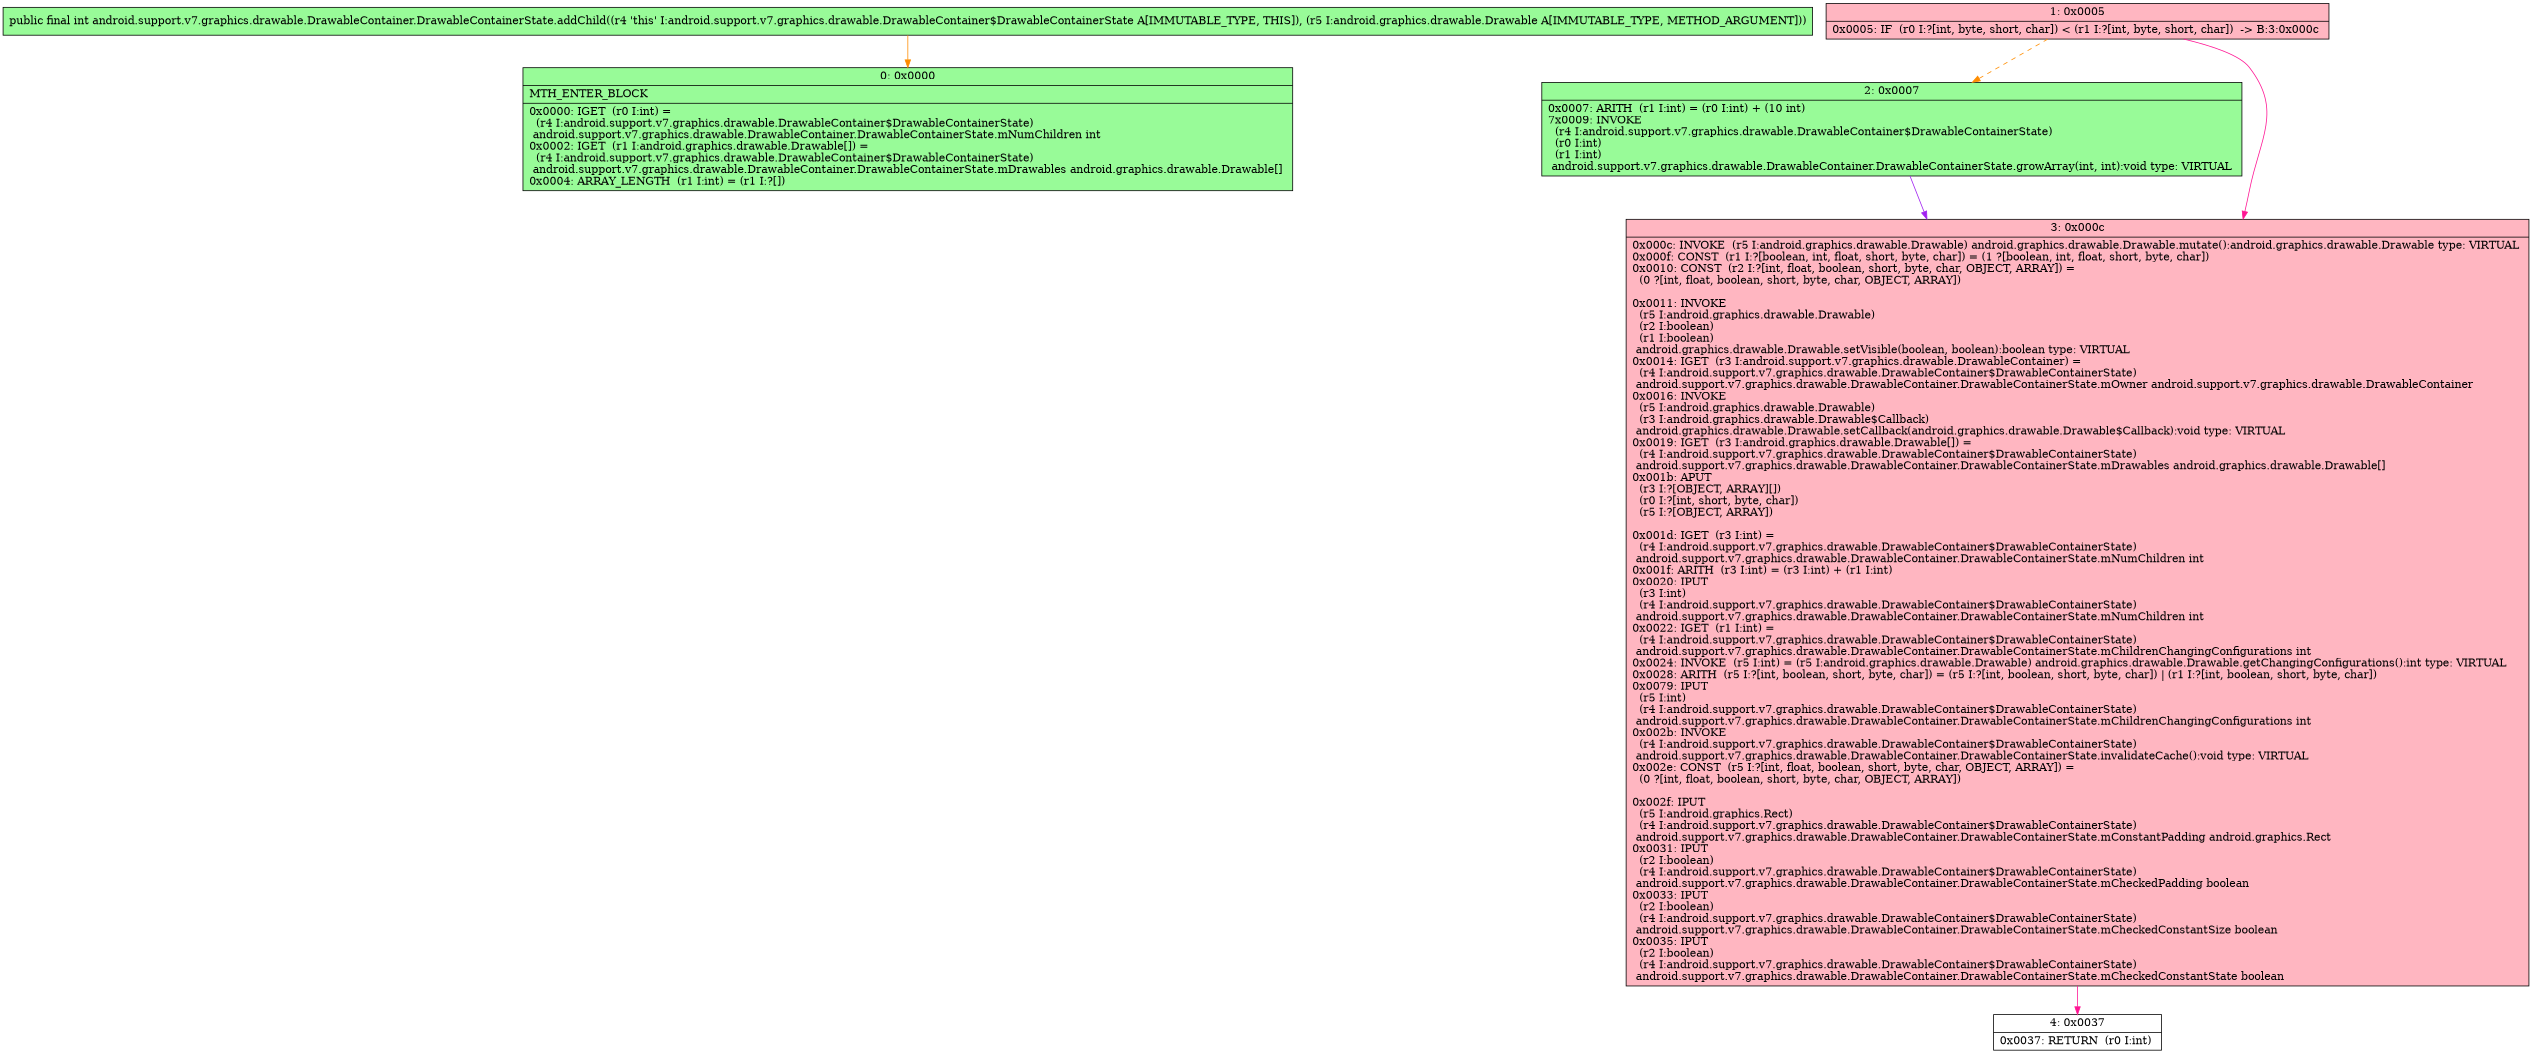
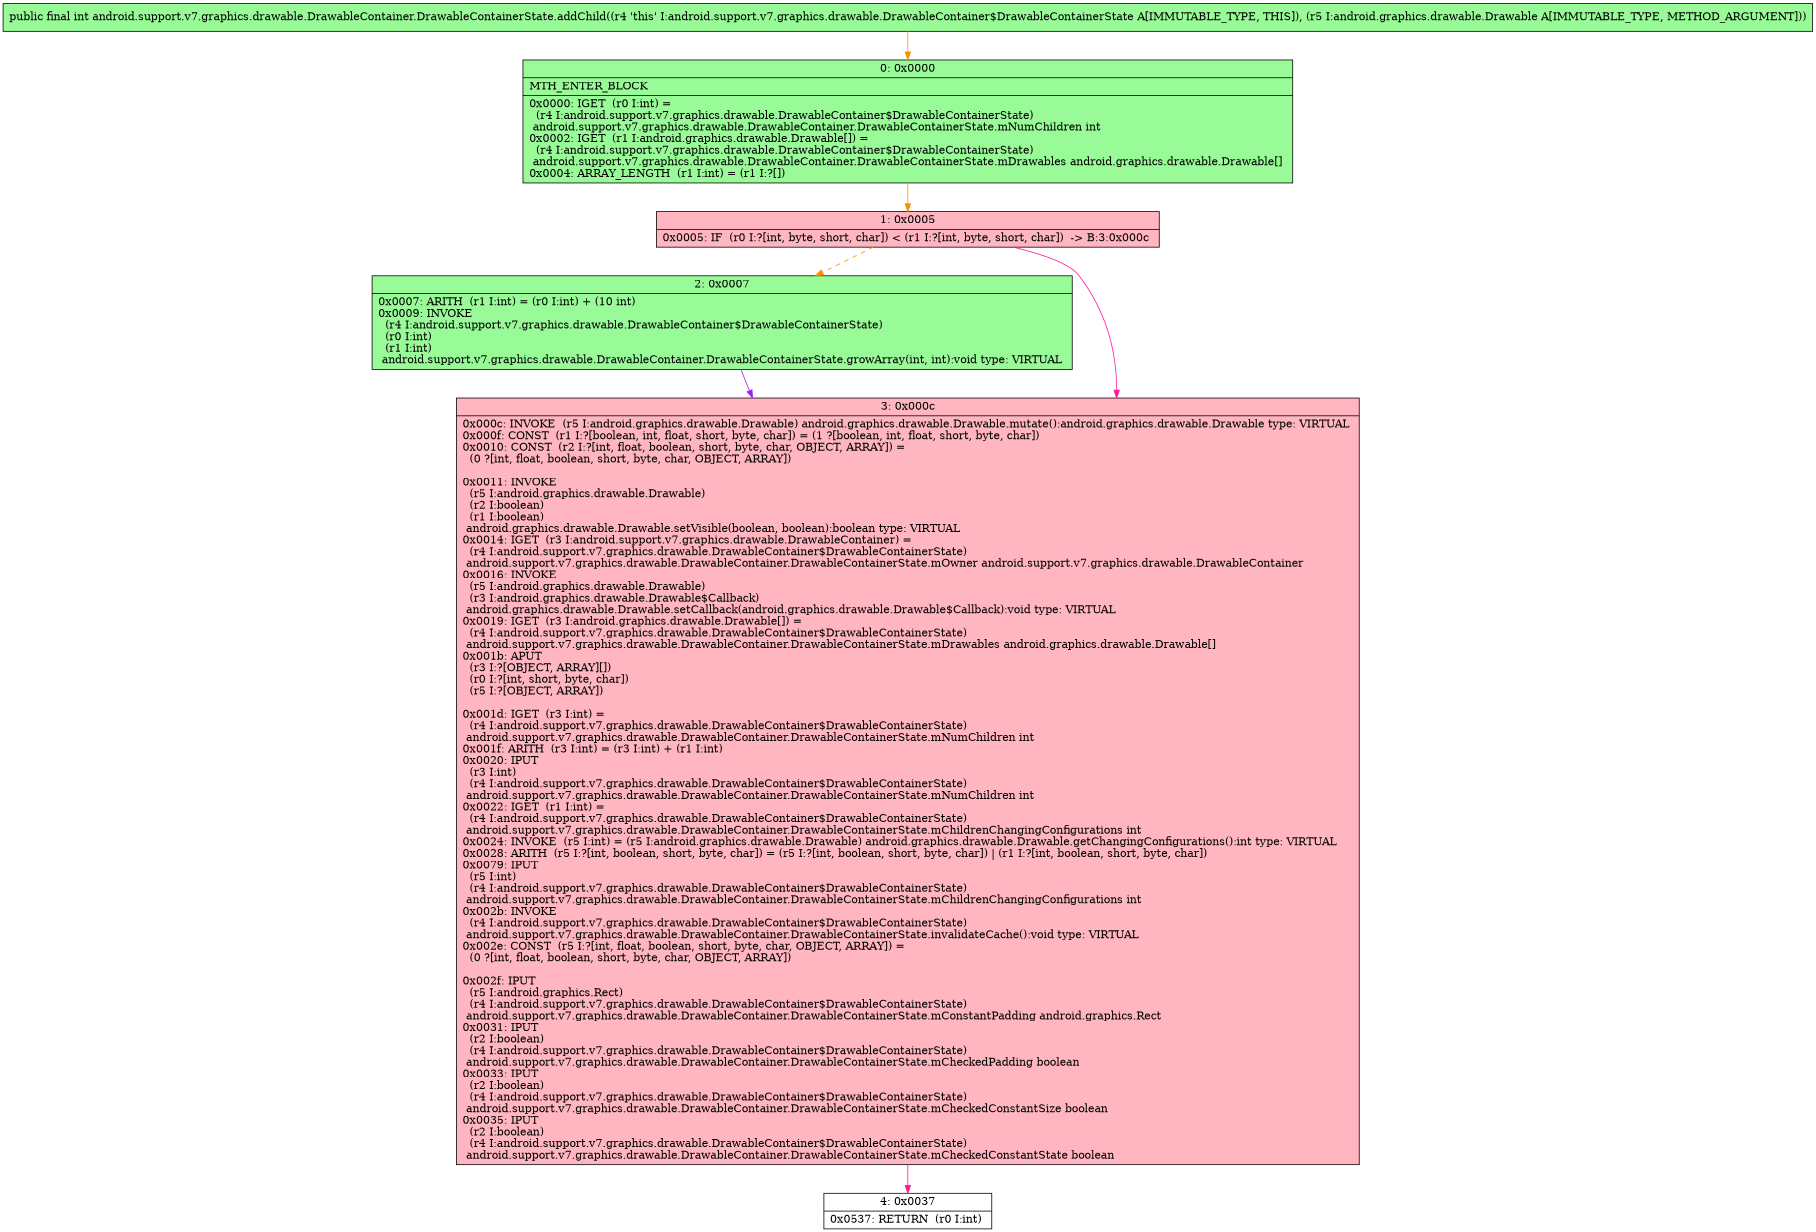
node "2: 0x0007": text "7x0009: INVOKE" -> "0x0009: INVOKE"
edge "0: 0x0000" -> "1: 0x0005": added
node "4: 0x0037": text "0x0037: RETURN  (r0 I:int)" -> "0x0537: RETURN  (r0 I:int)"
